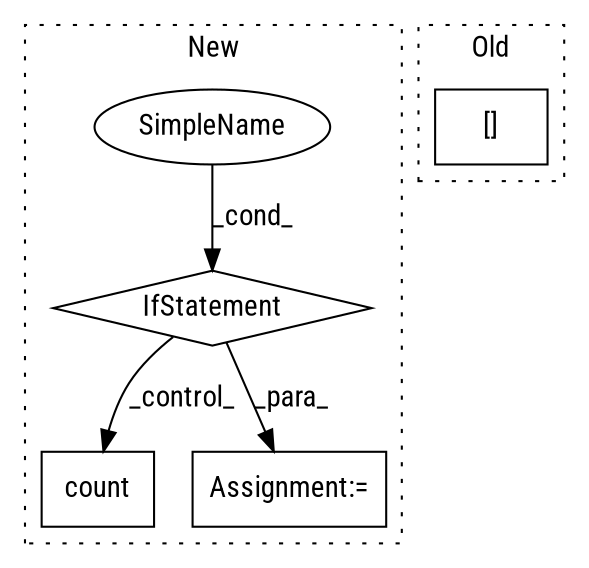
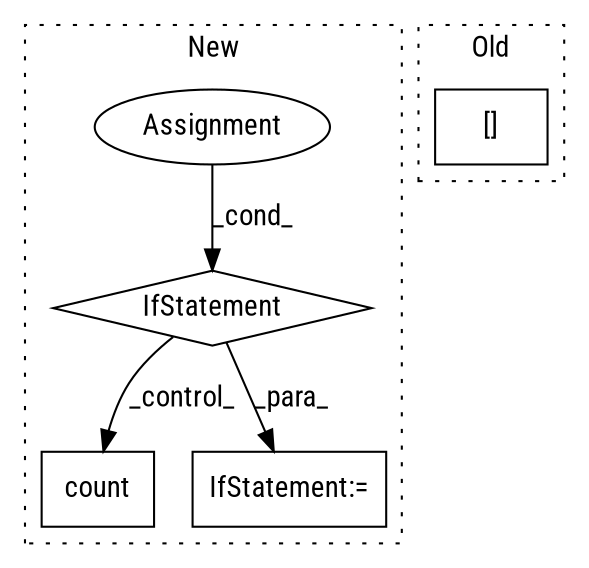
node "SimpleName": label "SimpleName" -> "Assignment"
node "Assignment:=": label "Assignment:=" -> "IfStatement:="
